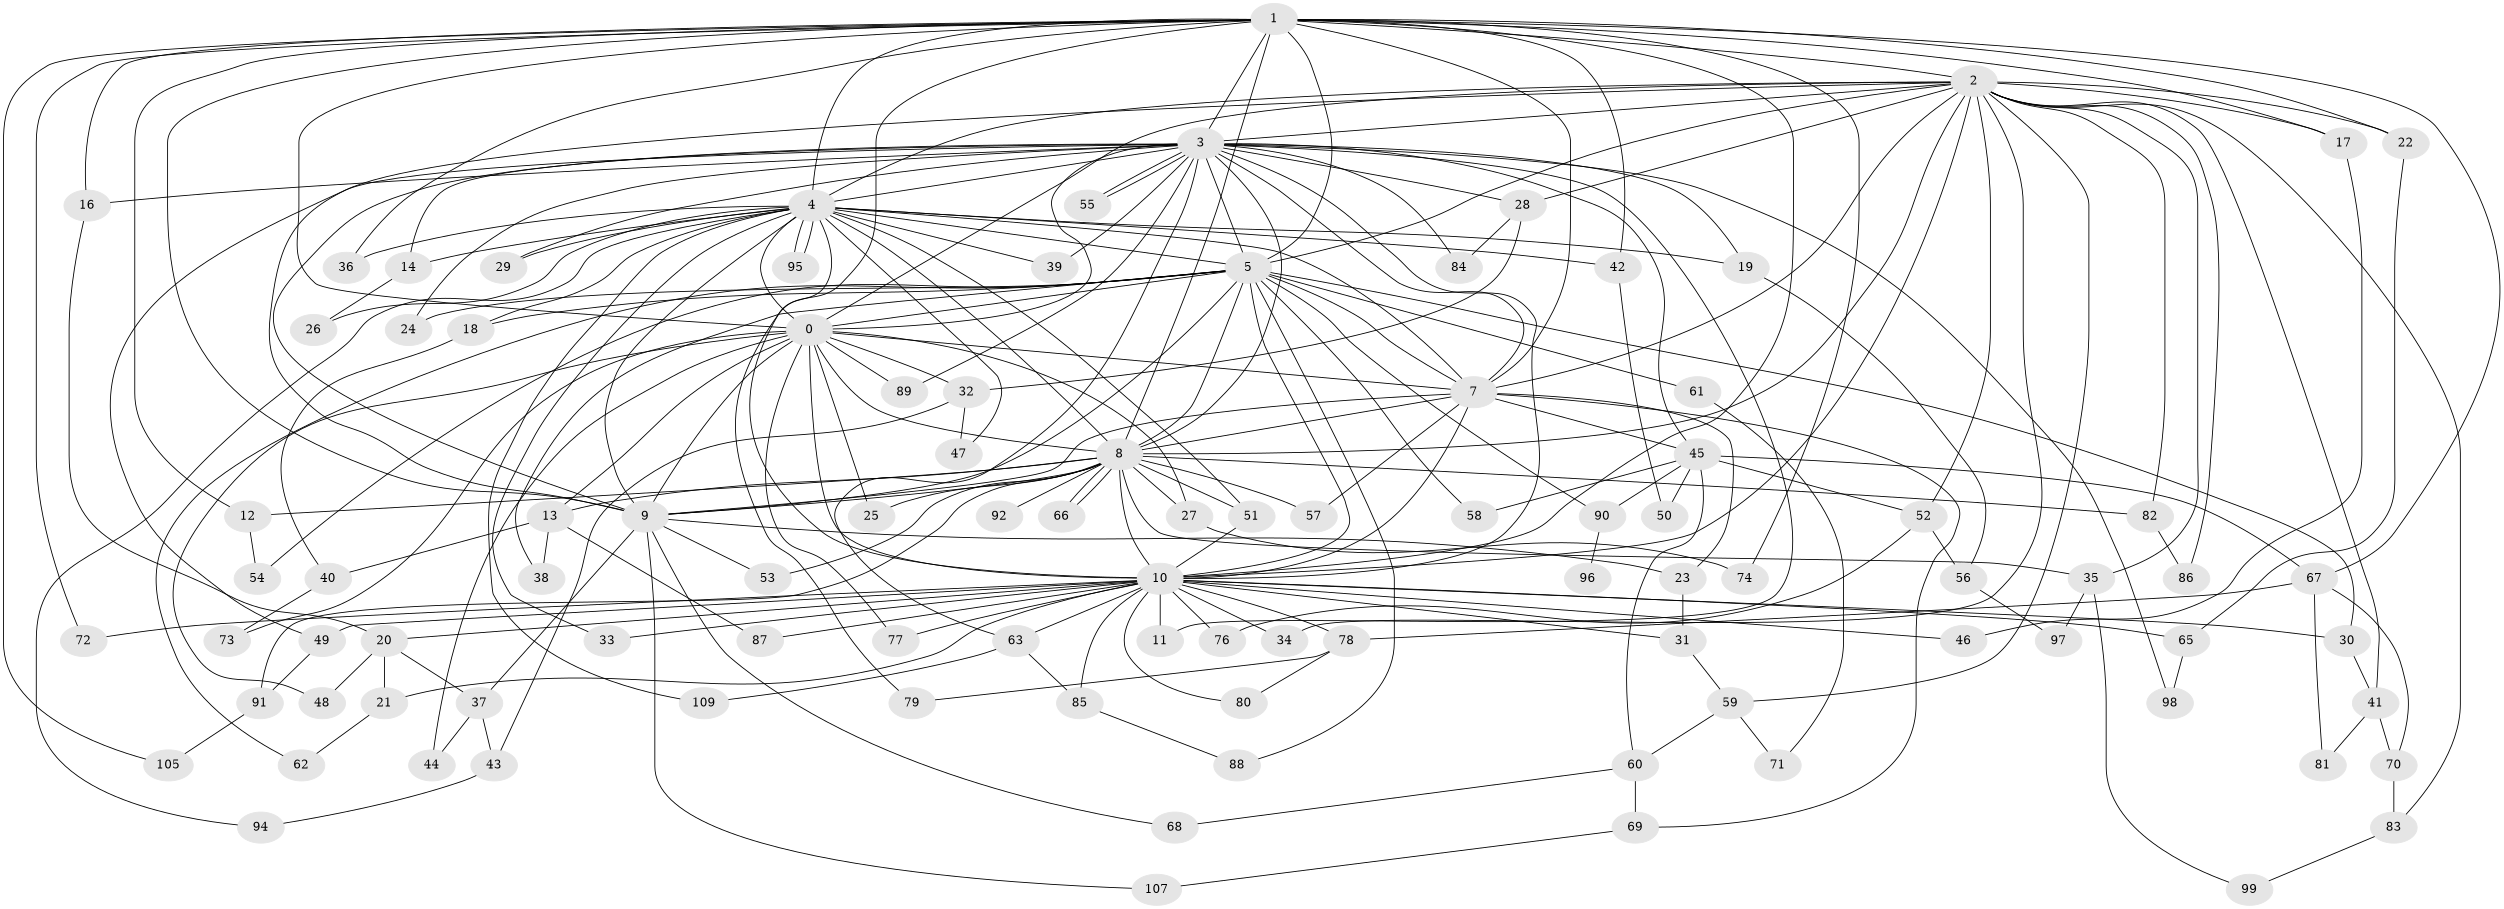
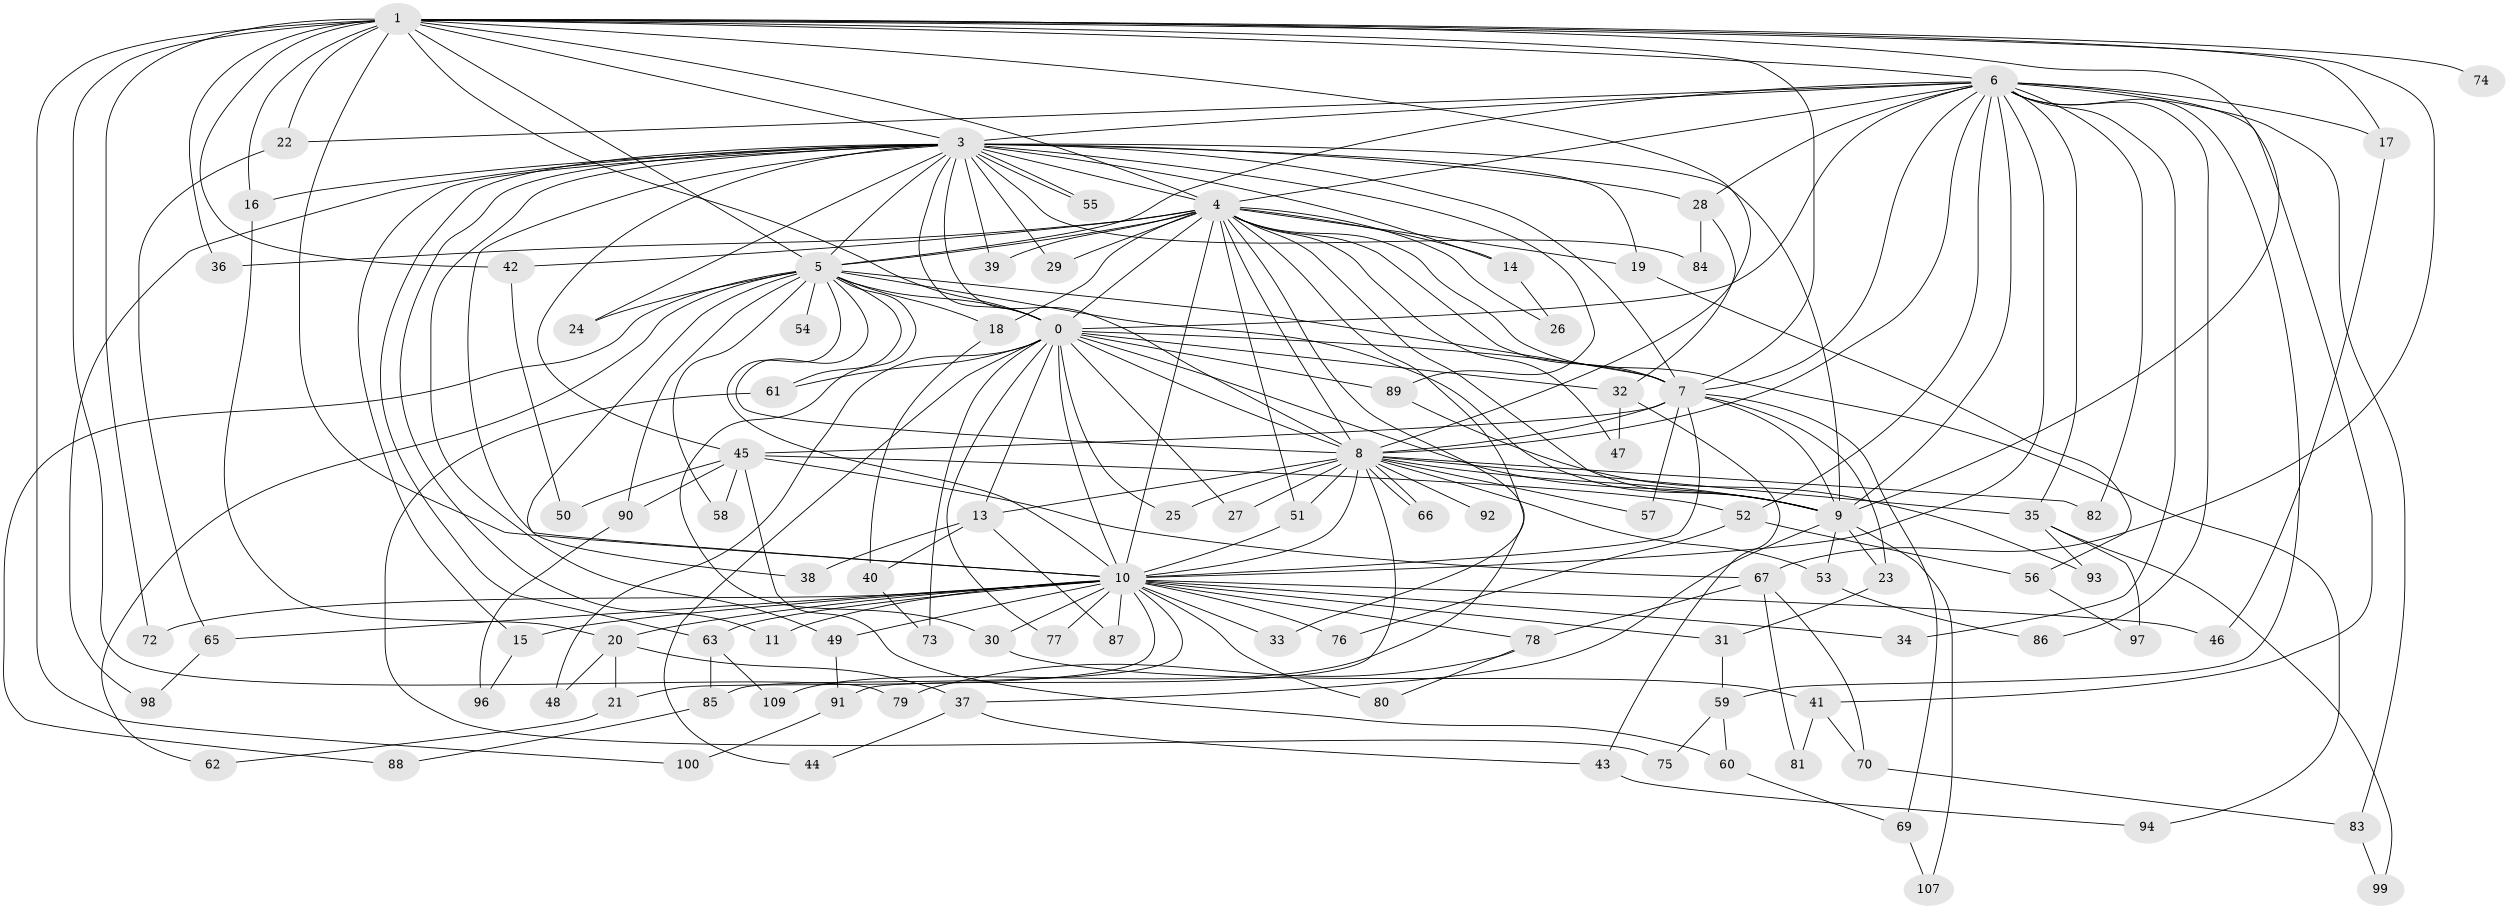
node "2": label "2" -> "6"
node "95": removed
edge "0" -- "61": added
node "12": removed
edge "27" -- "74": removed
edge "82" -- "86": now "53" -- "86"
node "93": added
node "15": added
node "105": label "105" -> "100"
node "71": label "71" -> "75"
node "68": removed
